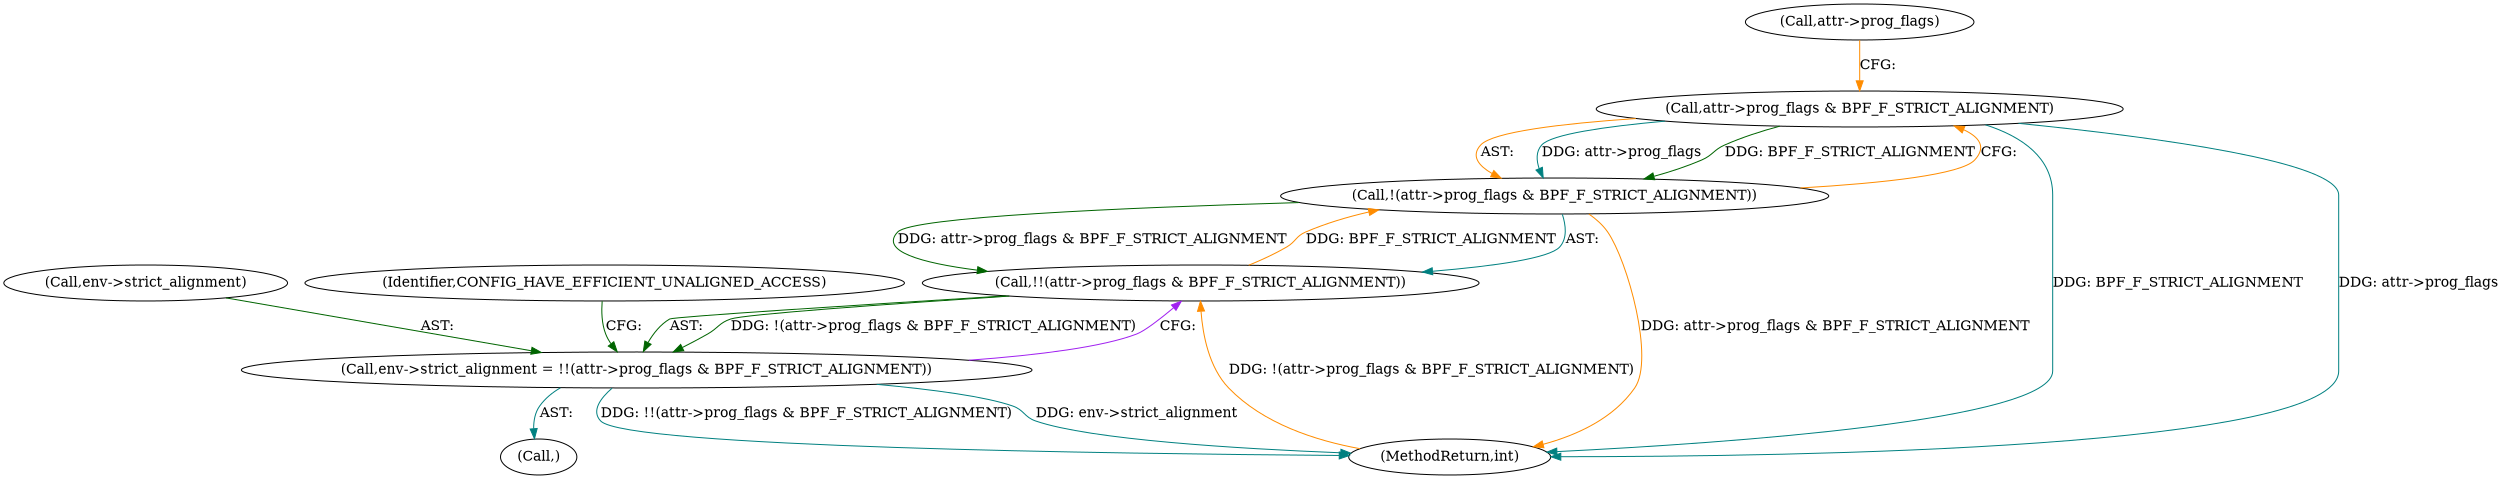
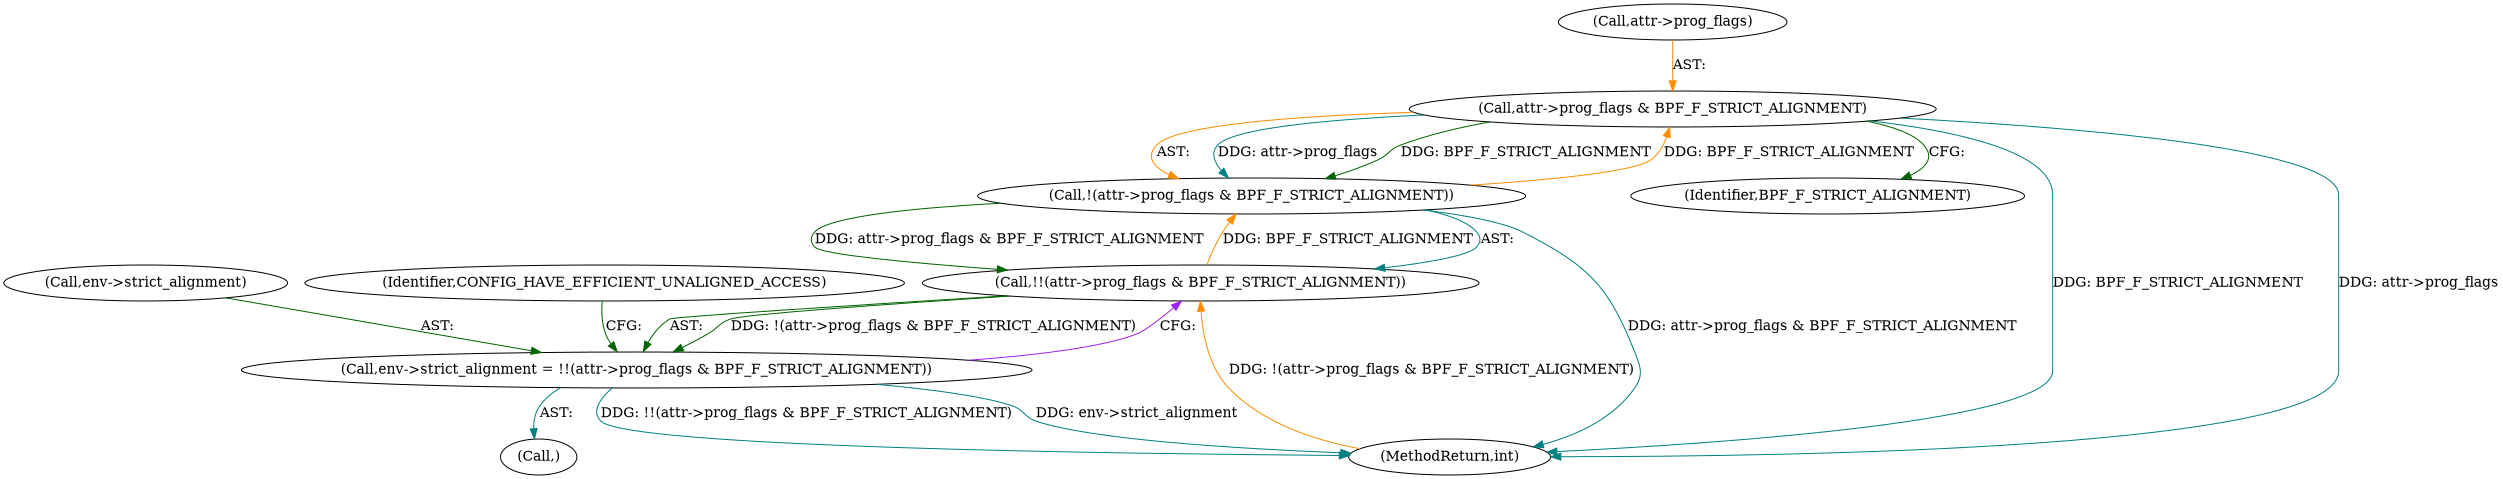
edge "(Call,attr->prog_flags)" -> "(Call,attr->prog_flags & BPF_F_STRICT_ALIGNMENT)": label "CFG: " -> "AST: "
edge "(Call,!(attr->prog_flags & BPF_F_STRICT_ALIGNMENT))" -> "(Call,attr->prog_flags & BPF_F_STRICT_ALIGNMENT)": label "CFG: " -> "DDG: BPF_F_STRICT_ALIGNMENT"
node "(Identifier,BPF_F_STRICT_ALIGNMENT)": added
edge "(Call,!(attr->prog_flags & BPF_F_STRICT_ALIGNMENT))" -> "(MethodReturn,int)": color darkorange -> teal
